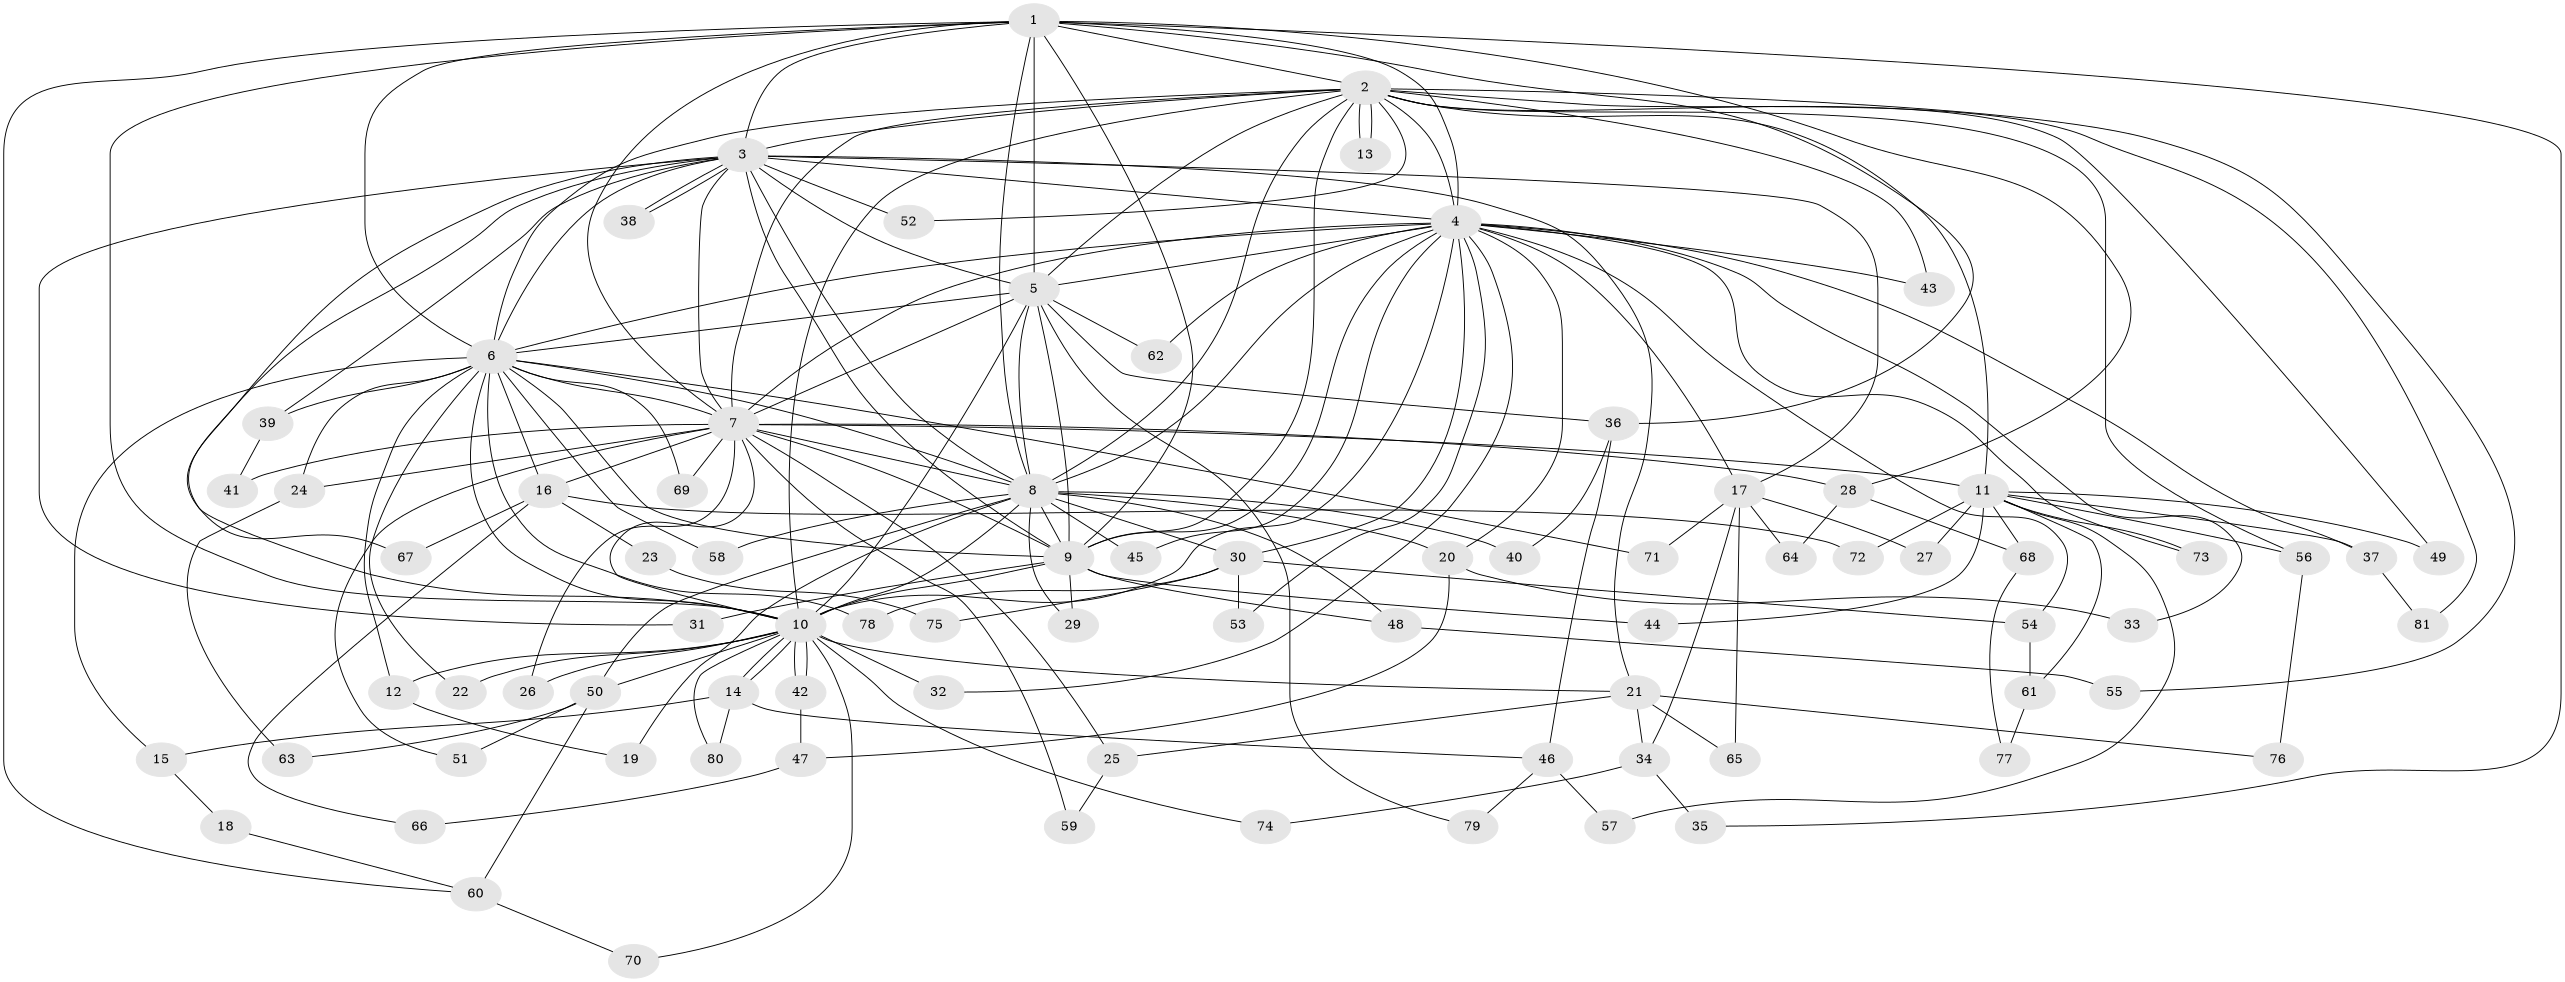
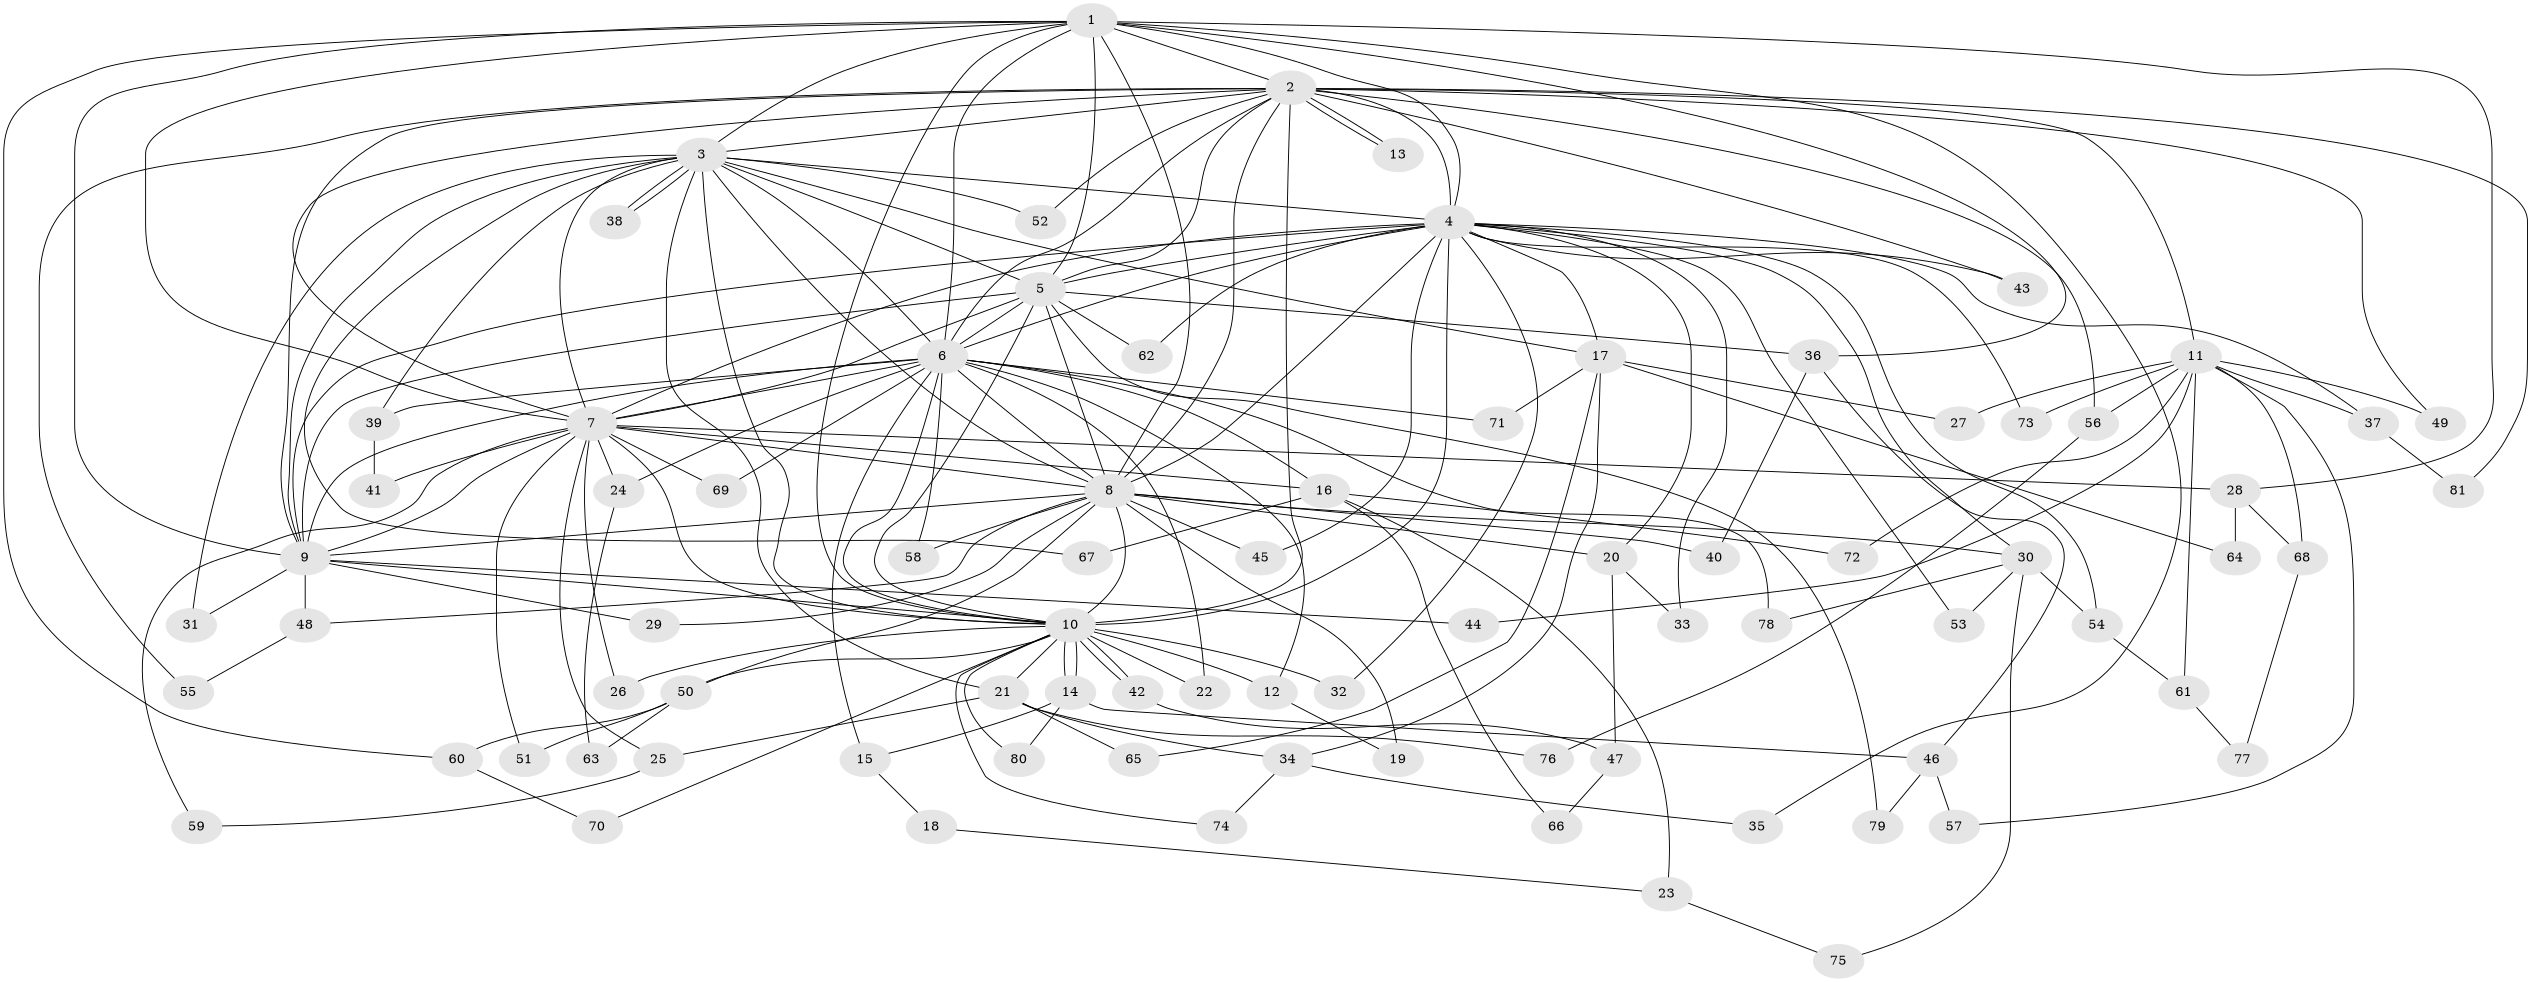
edge "7" -- "11": removed
edge "18" -- "60": now "18" -- "23"
